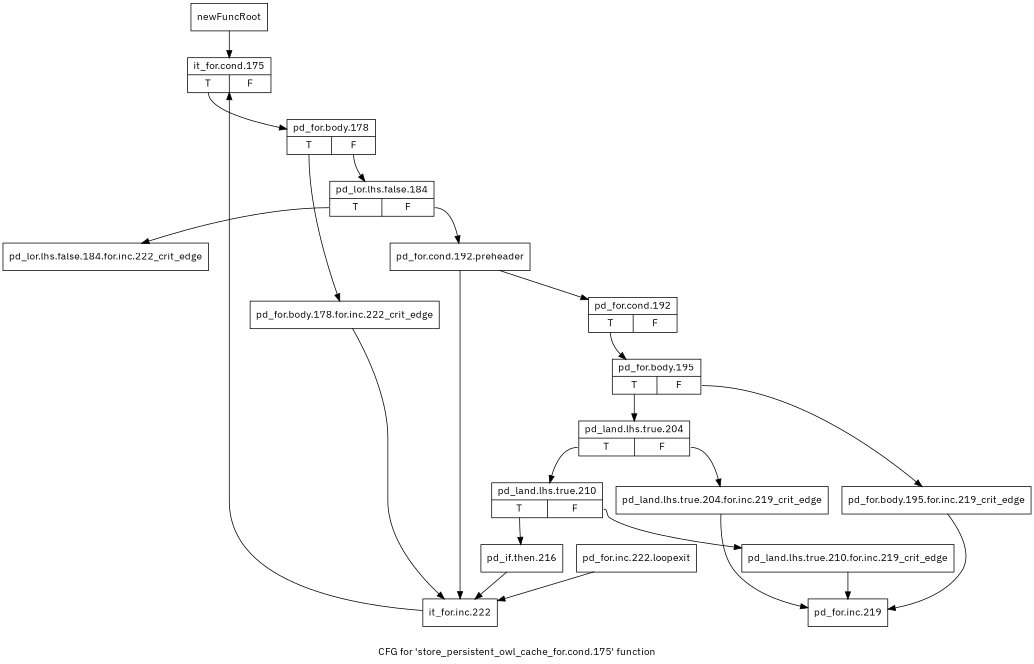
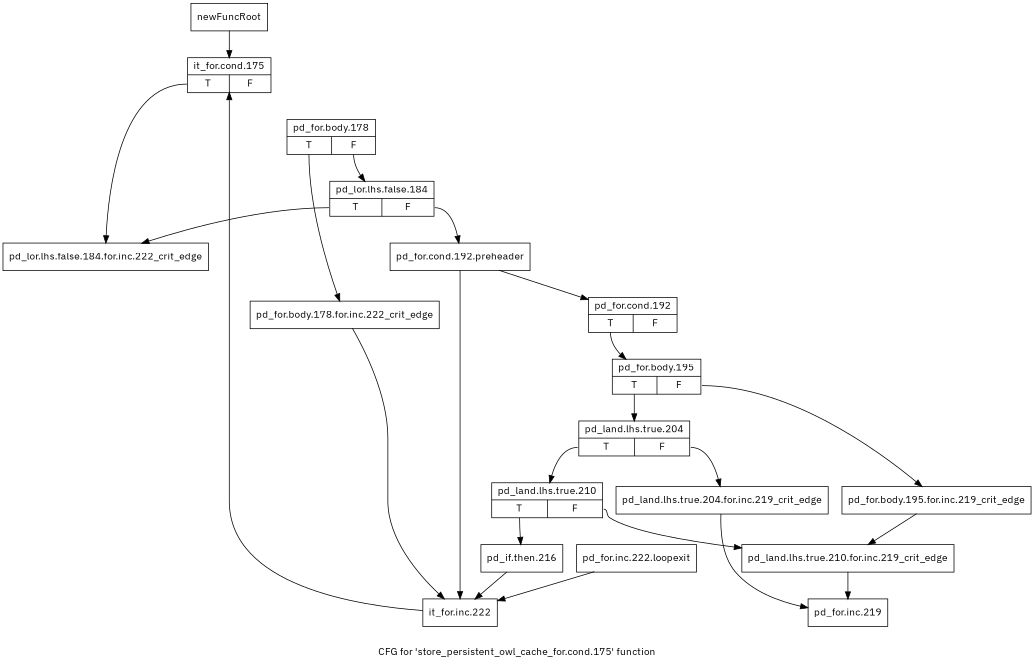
edge "it_for.cond.175" -> "pd_for.body.178": now "it_for.cond.175" -> "pd_lor.lhs.false.184.for.inc.222_crit_edge"
edge "pd_for.body.195.for.inc.219_crit_edge" -> "pd_for.inc.219": now "pd_for.body.195.for.inc.219_crit_edge" -> "pd_land.lhs.true.210.for.inc.219_crit_edge"
